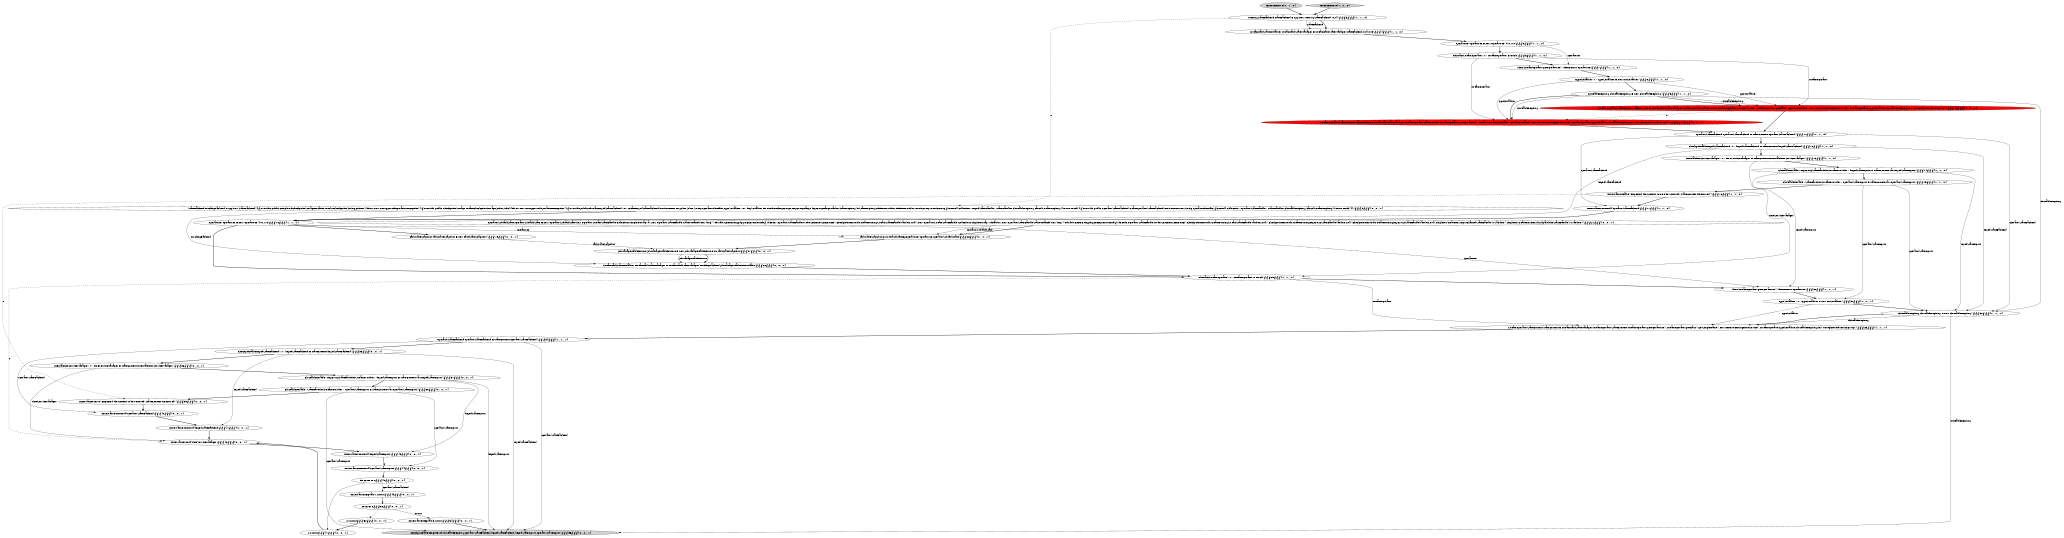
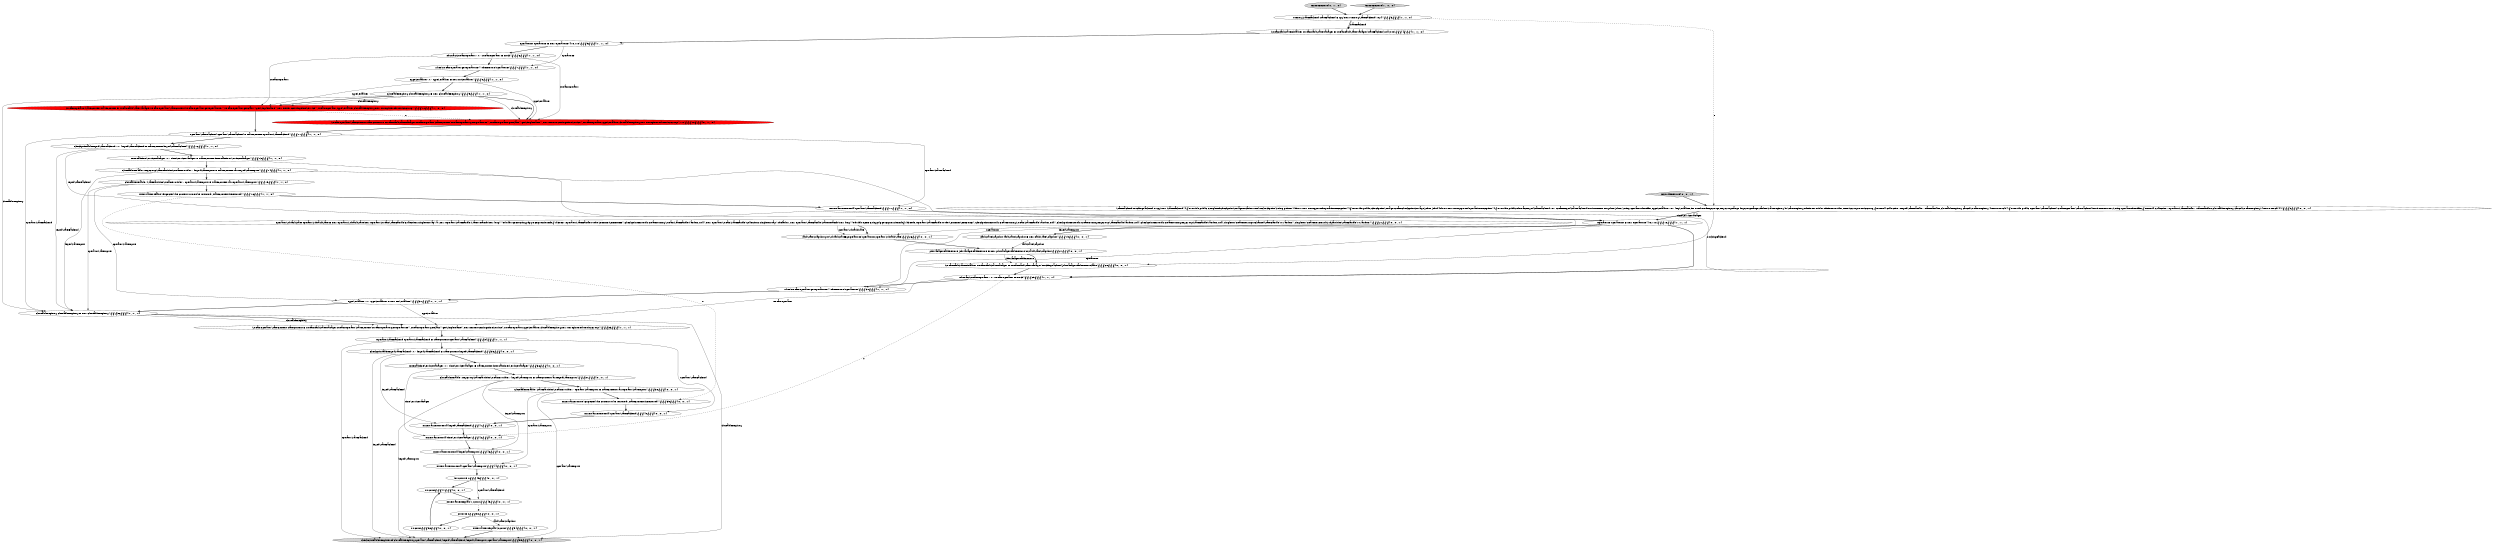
node "testWithRestore['0', '0', '1']": added
edge "++count@@@47@@@['0', '0', '1']" -> "Assert.assertNull(timeServiceManager)@@@42@@@['0', '0', '1']": now "++count@@@47@@@['0', '0', '1']" -> "Assert.assertEquals(1,count)@@@49@@@['0', '0', '1']"
edge "int count = 0@@@45@@@['0', '0', '1']" -> "++count@@@47@@@['0', '0', '1']": style solid -> bold
edge "Assert.assertEquals(1,count)@@@49@@@['0', '0', '1']" -> "count = 0@@@50@@@['0', '0', '1']": style bold -> dashed
edge "count = 0@@@50@@@['0', '0', '1']" -> "++count@@@52@@@['0', '0', '1']": style dashed -> bold
edge "count = 0@@@50@@@['0', '0', '1']" -> "Assert.assertEquals(3,count)@@@54@@@['0', '0', '1']": label "count" -> "taskStateSnapshot"
